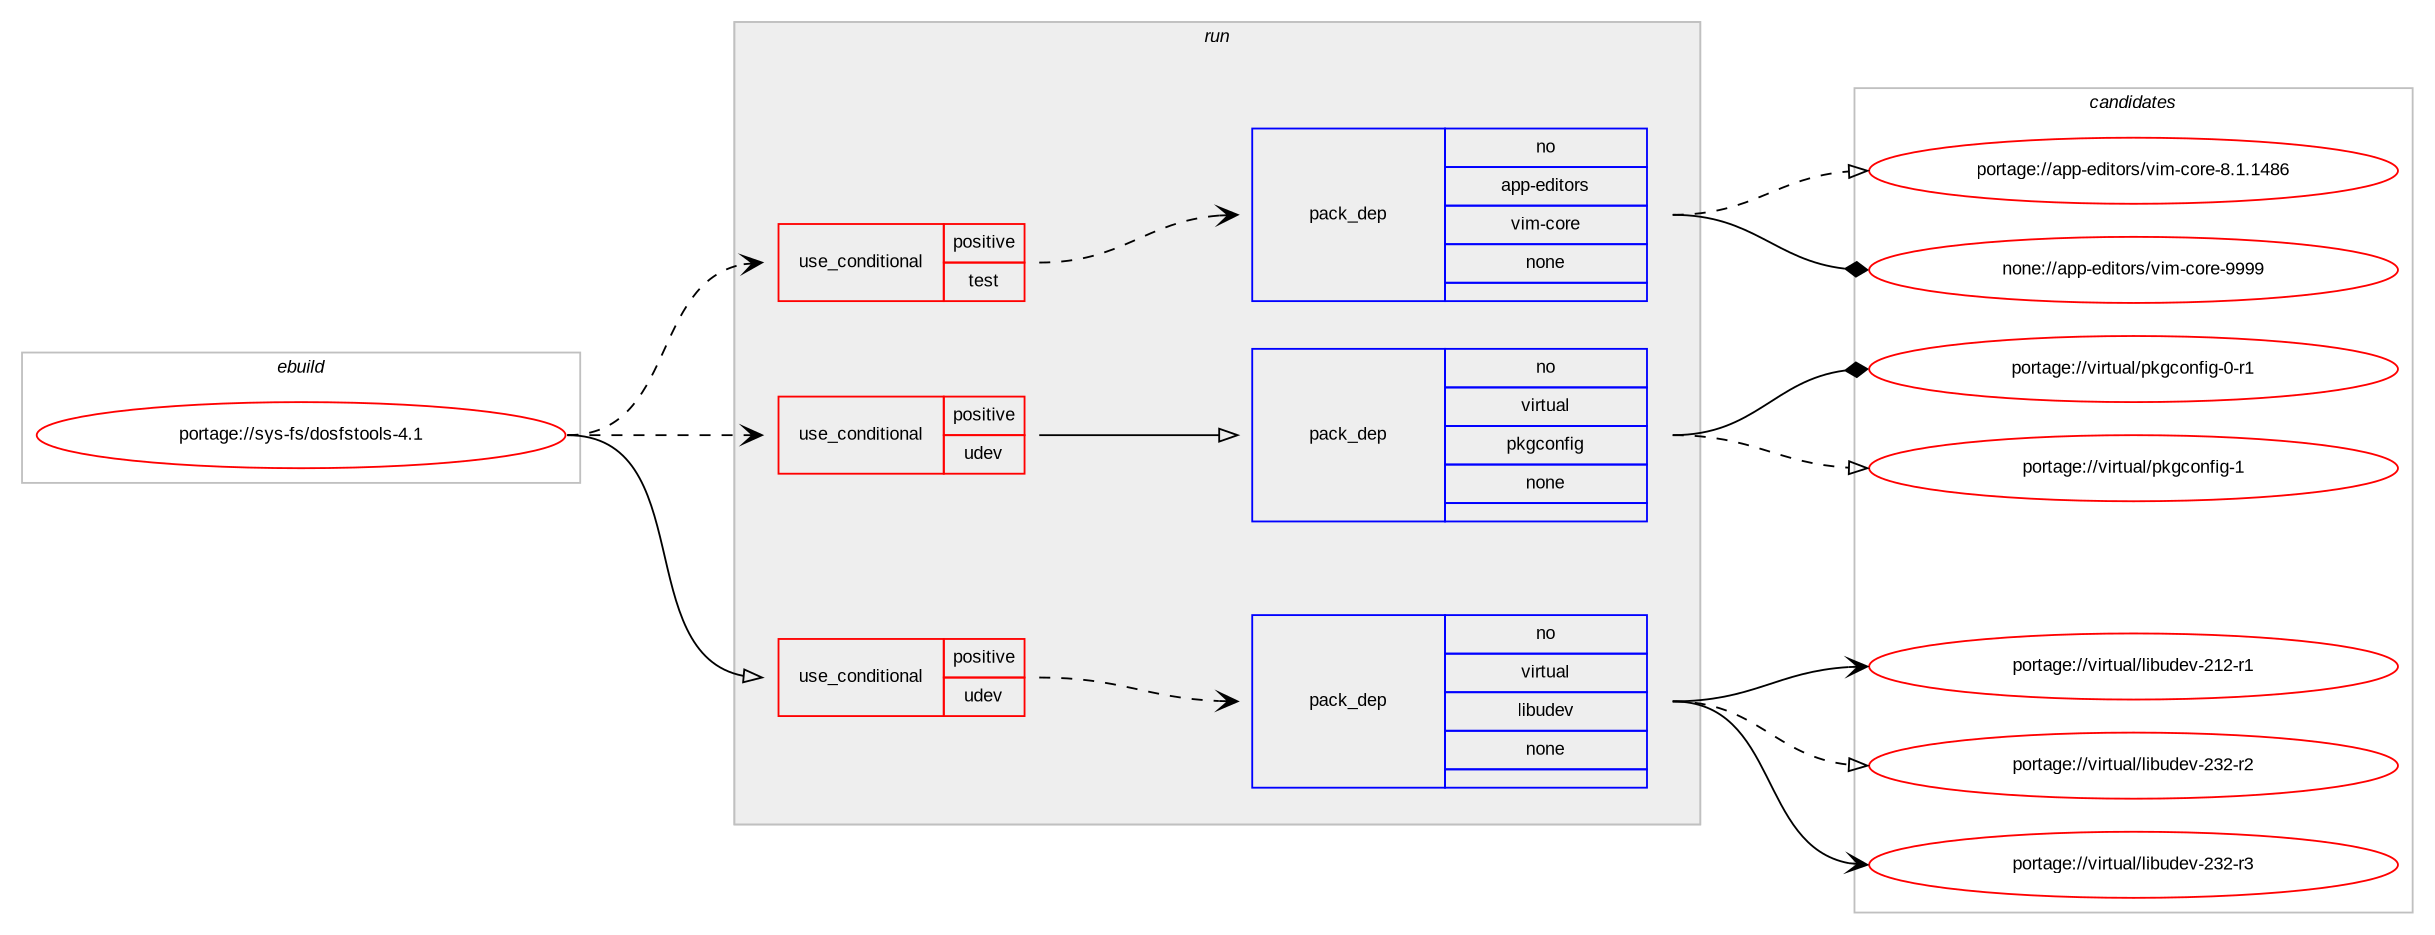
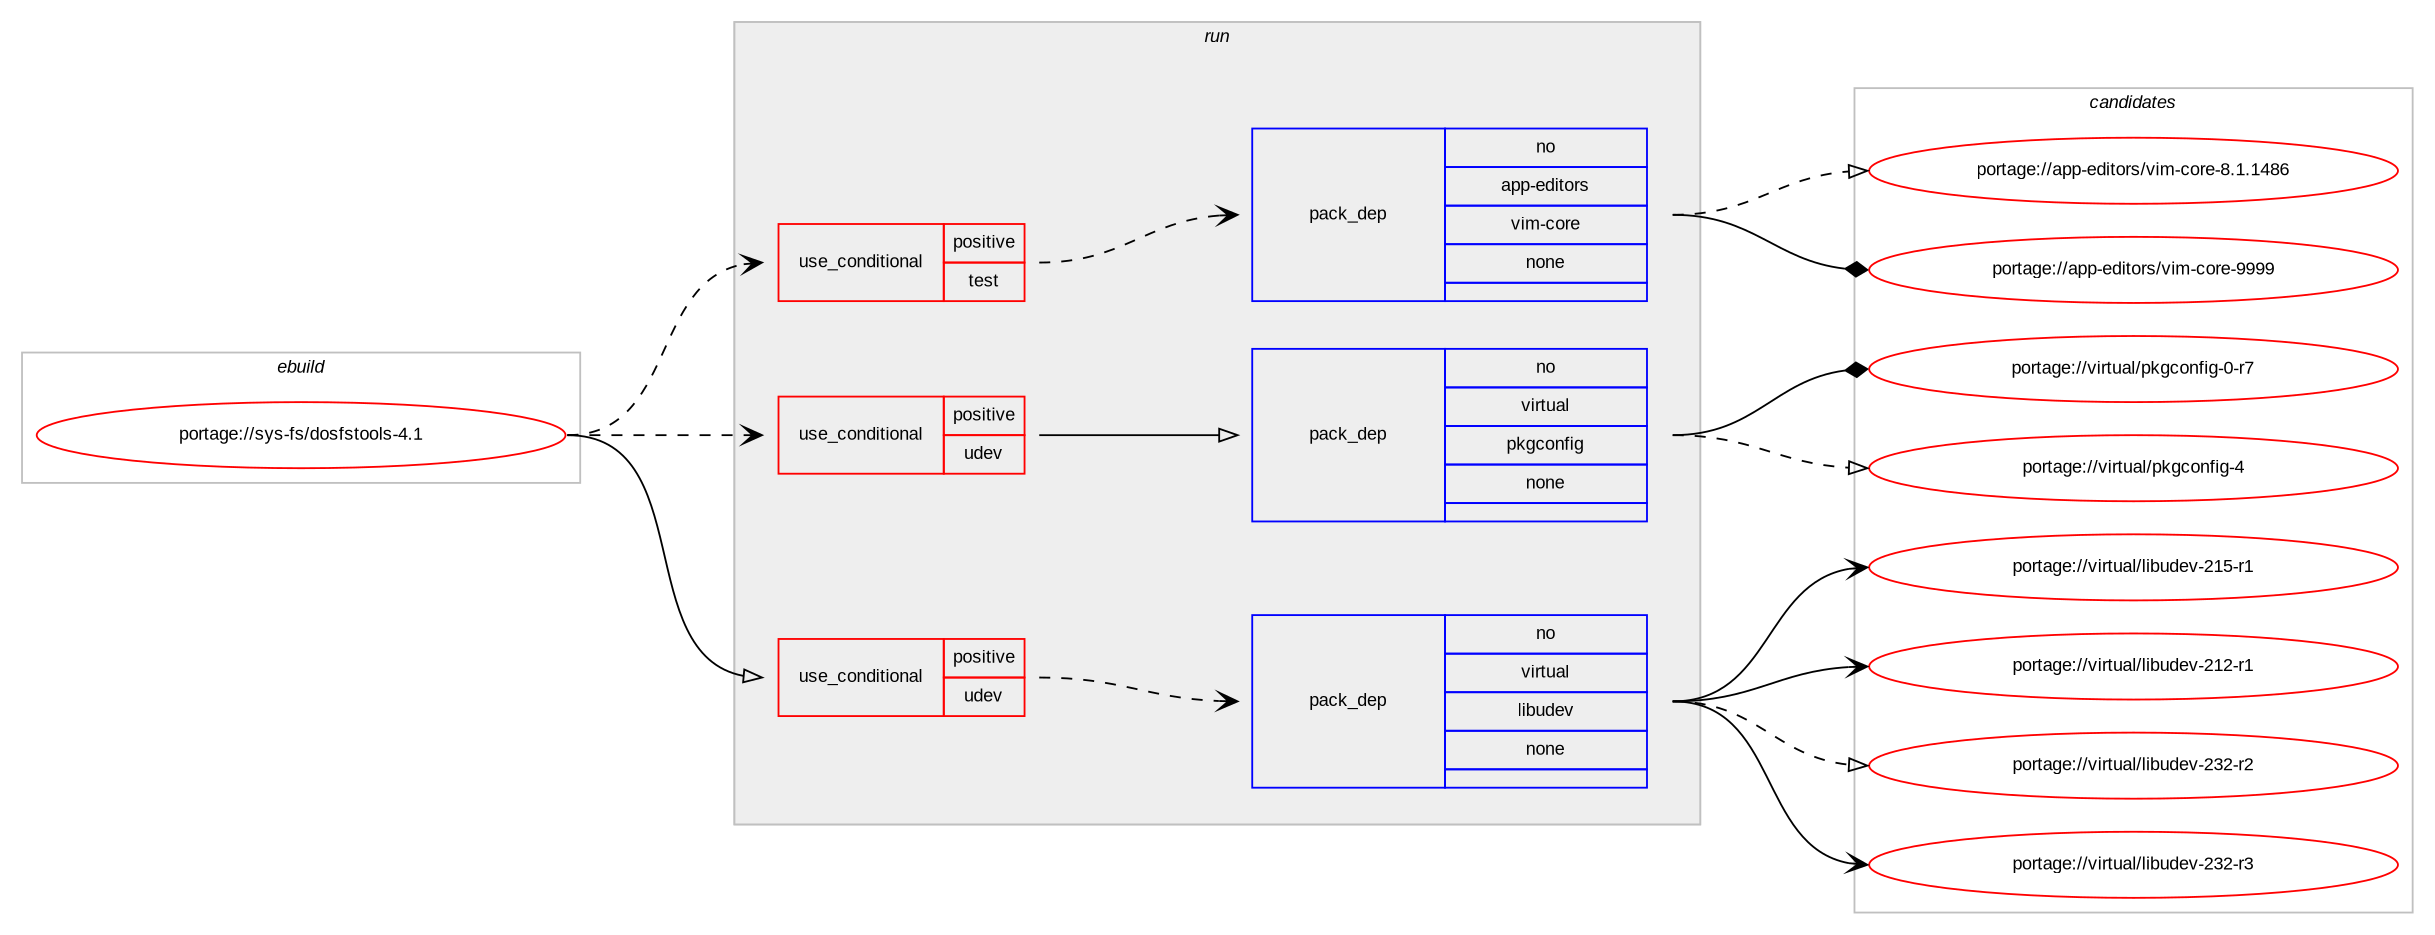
node "none://app-editors/vim-core-9999": label "none://app-editors/vim-core-9999" -> "portage://app-editors/vim-core-9999"
node "portage://virtual/pkgconfig-0-r1": label "portage://virtual/pkgconfig-0-r1" -> "portage://virtual/pkgconfig-0-r7"
node "portage://virtual/pkgconfig-1": label "portage://virtual/pkgconfig-1" -> "portage://virtual/pkgconfig-4"
node "portage://virtual/libudev-215-r1": added
